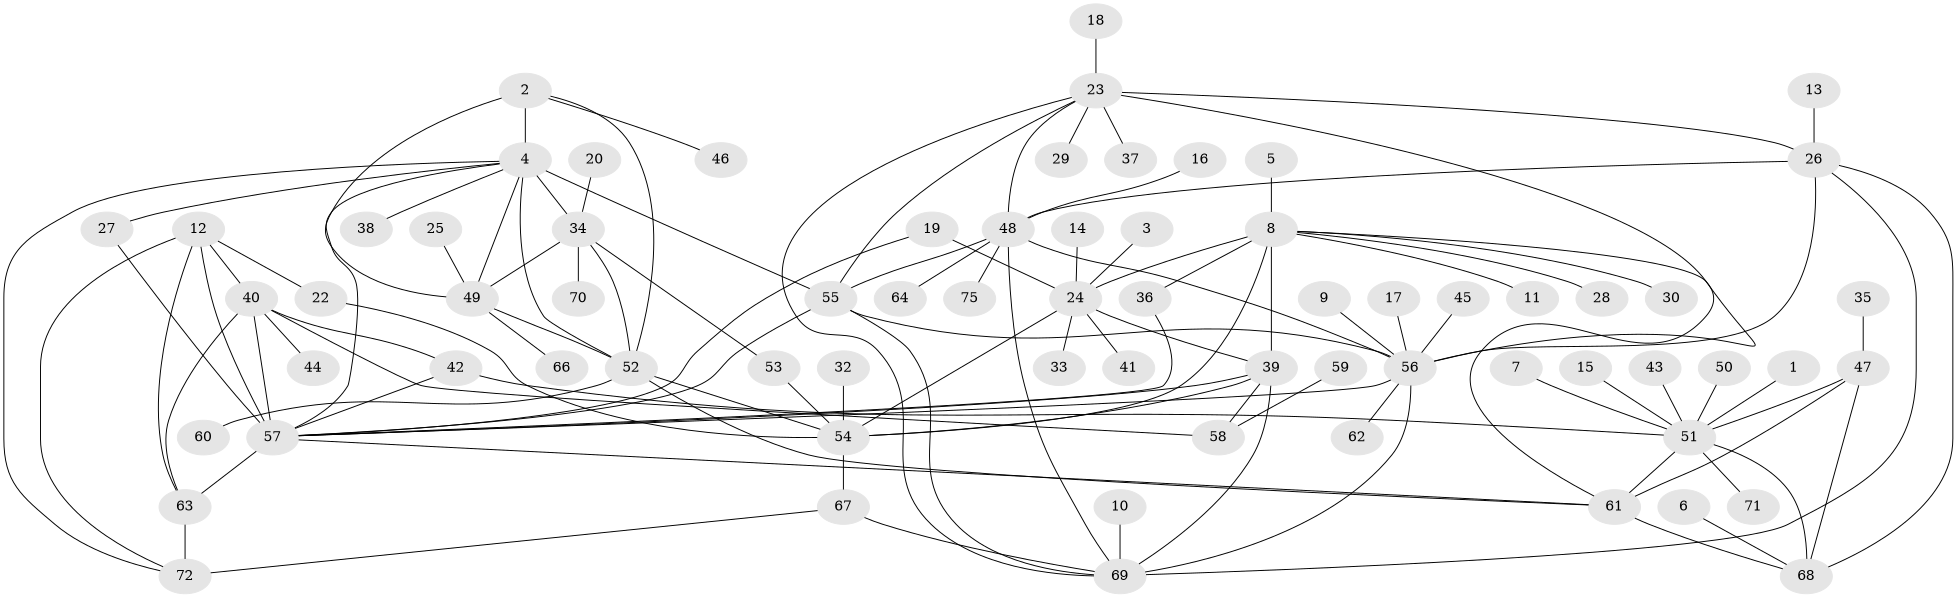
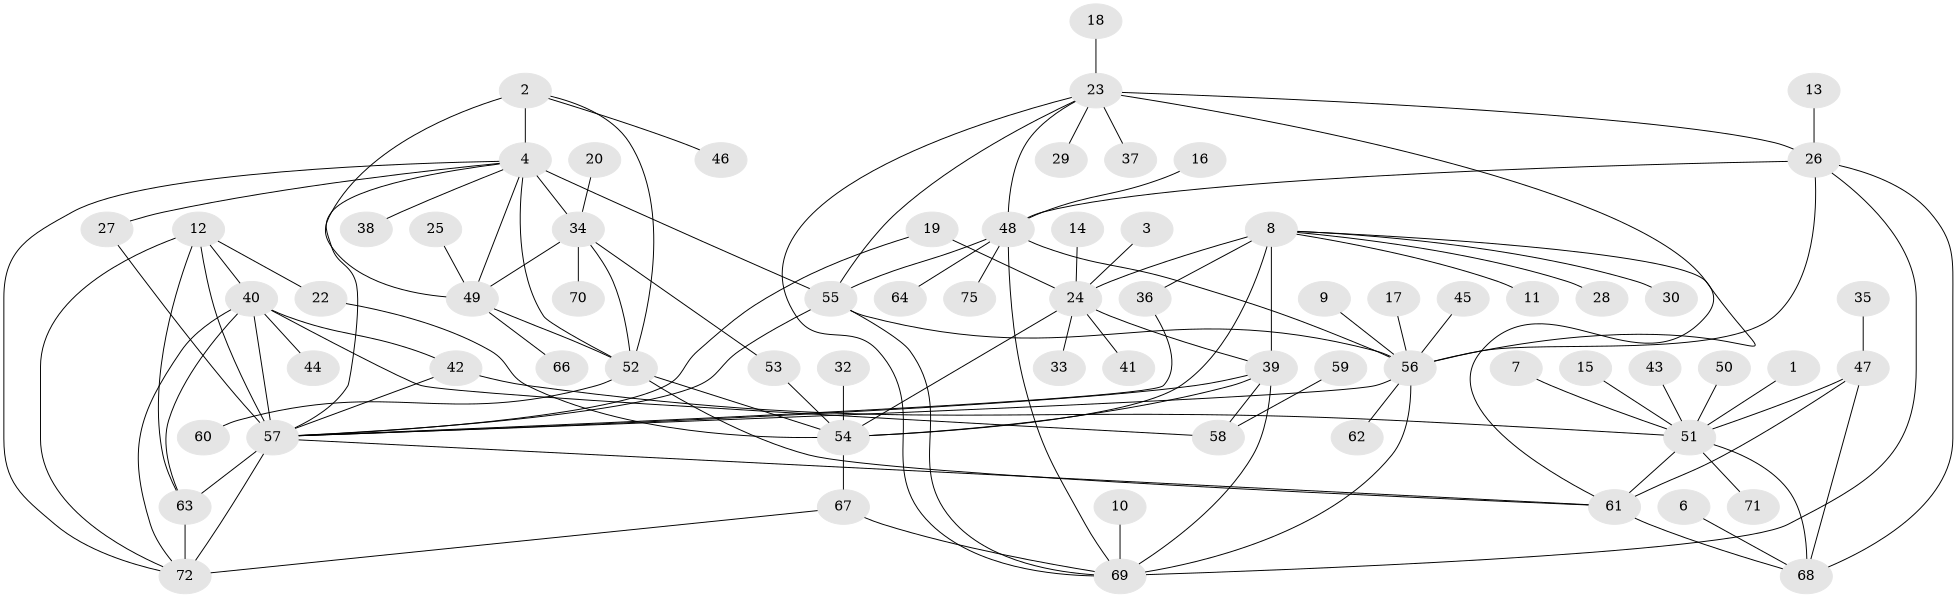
node "5": removed
edge "40" -- "72": added
edge "57" -- "72": added
